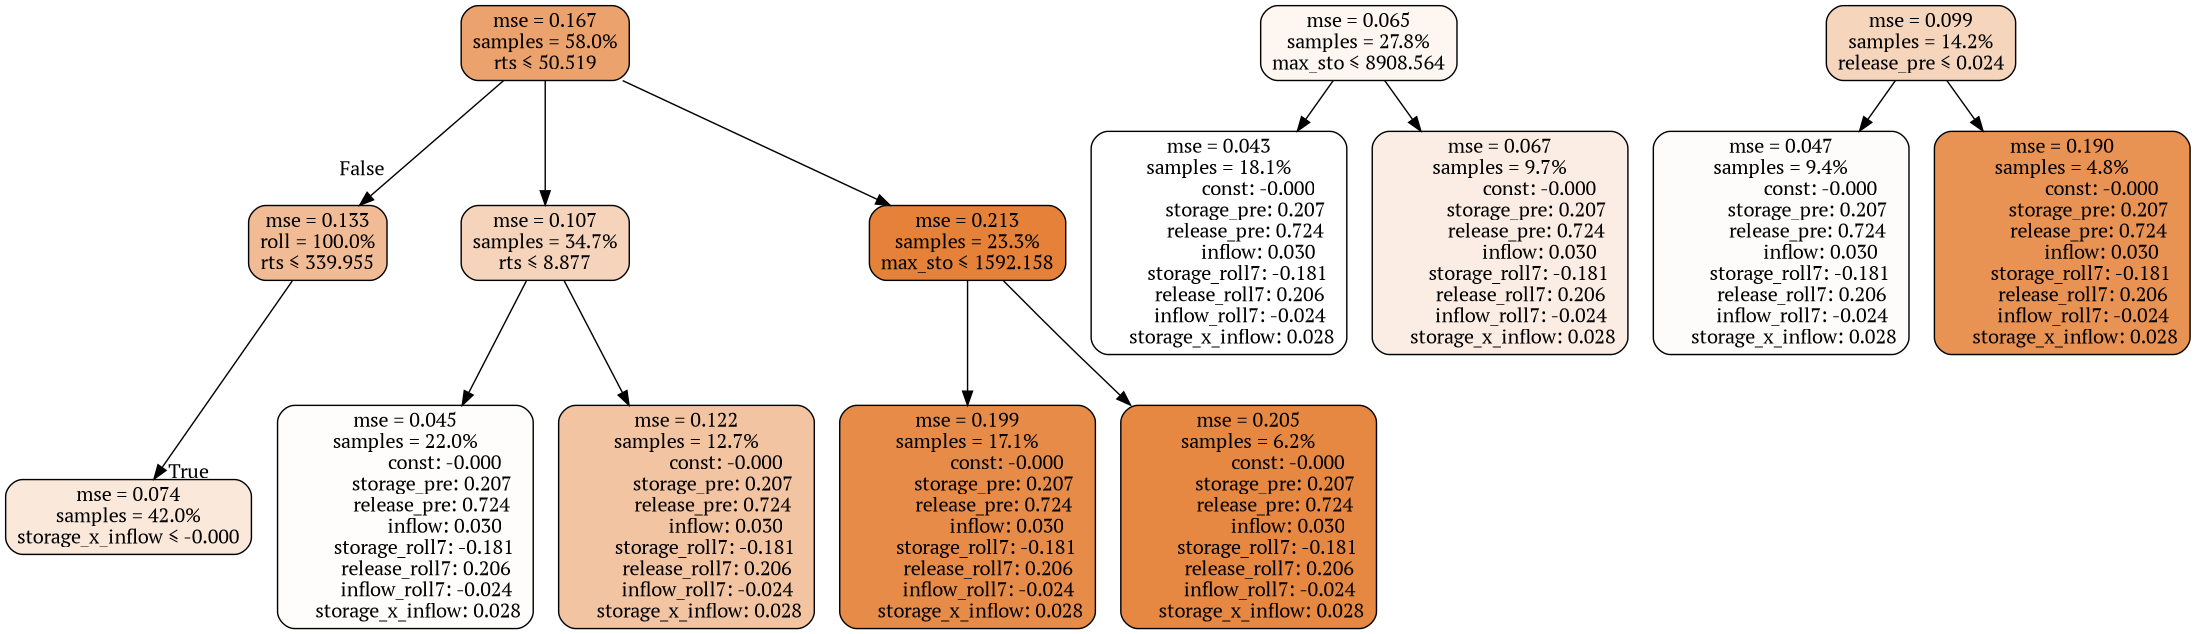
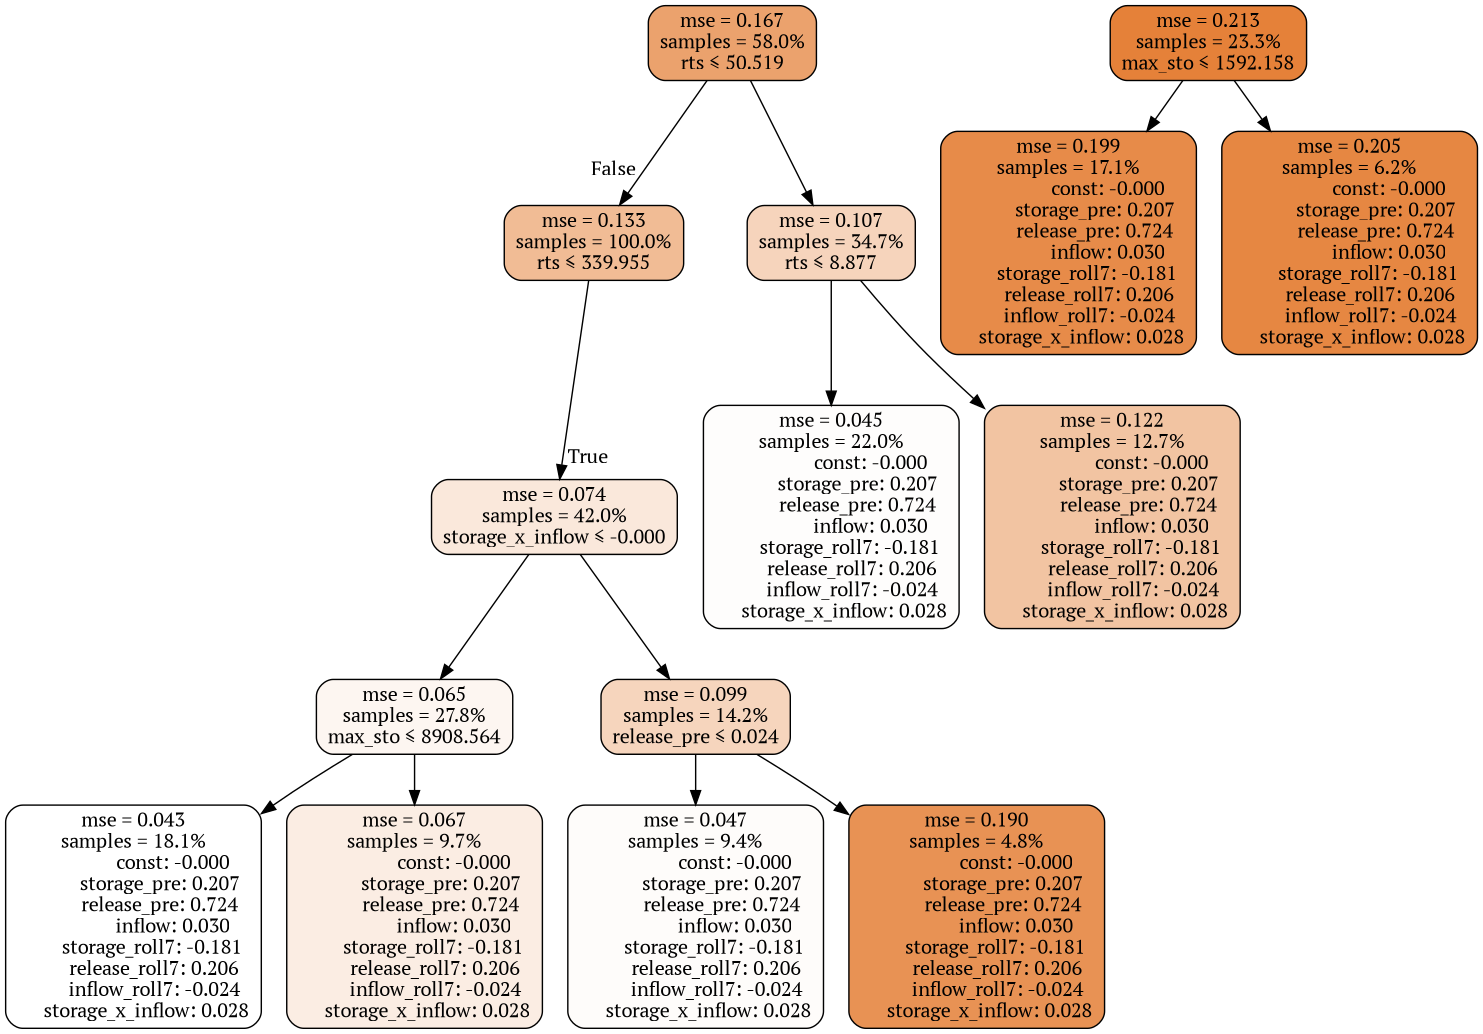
edge "mse = 0.167 samples = 58.0% rts ≤ 50.519" -> "mse = 0.213 samples = 23.3% max_sto ≤ 1592.158": removed
node "mse = 0.133 roll = 100.0% rts ≤ 339.955": label "mse = 0.133 roll = 100.0% rts ≤ 339.955" -> "mse = 0.133 samples = 100.0% rts ≤ 339.955"
edge "mse = 0.074 samples = 42.0% storage_x_inflow ≤ -0.000" -> "mse = 0.065 samples = 27.8% max_sto ≤ 8908.564": added
edge "mse = 0.074 samples = 42.0% storage_x_inflow ≤ -0.000" -> "mse = 0.099 samples = 14.2% release_pre ≤ 0.024": added
